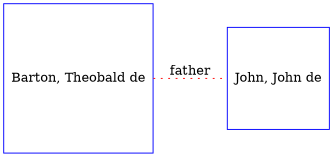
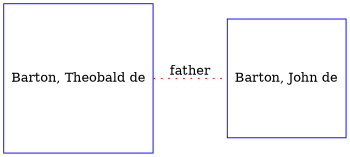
node "John, John de": label "John, John de" -> "Barton, John de"
